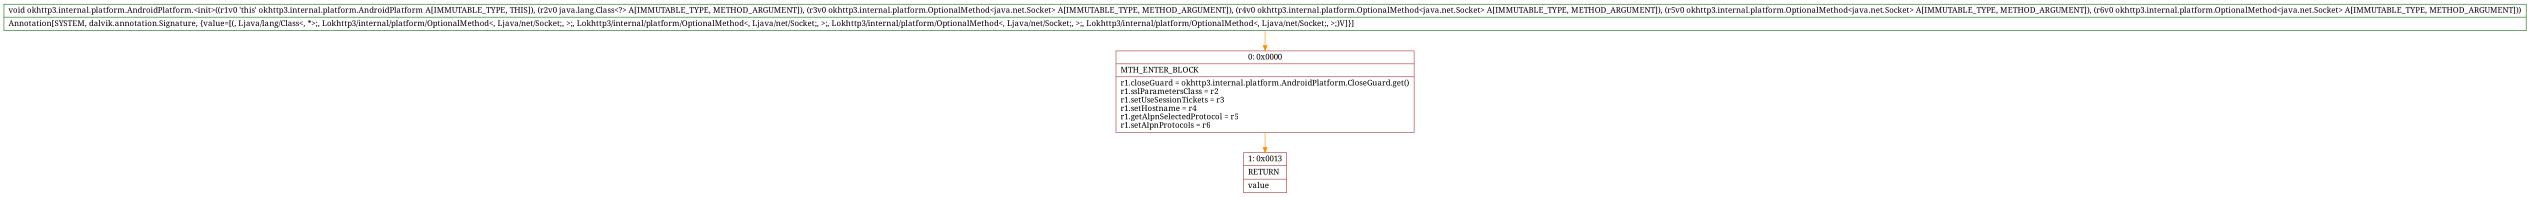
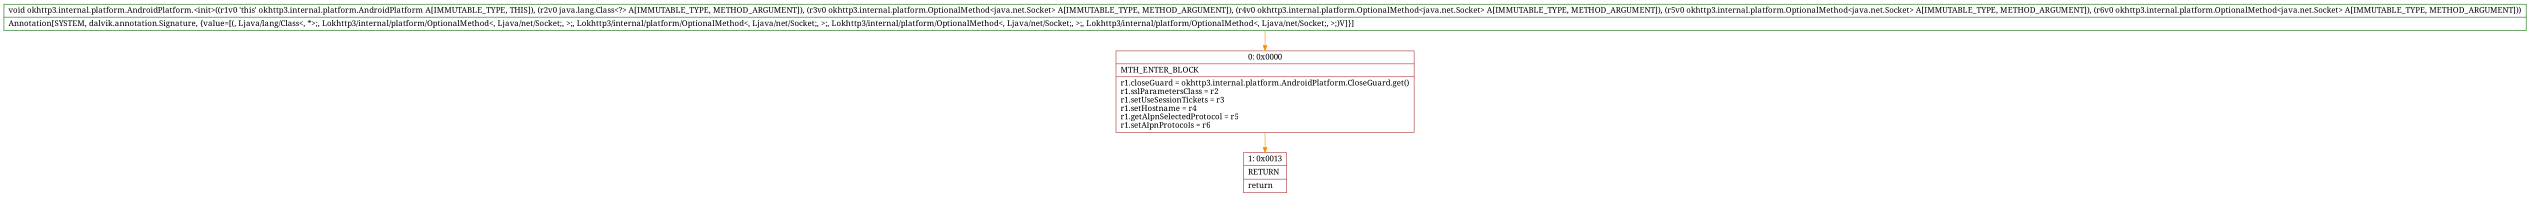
node "1: 0x0013": text "value" -> "return"
